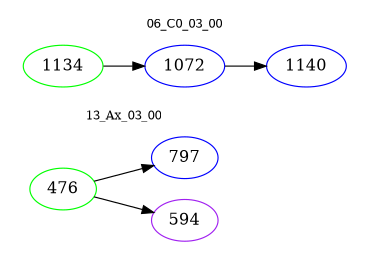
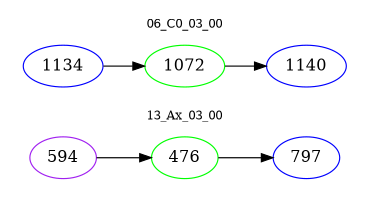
node "1134": color green -> blue
node "1072": color blue -> green
edge "476" -> "594": reversed
